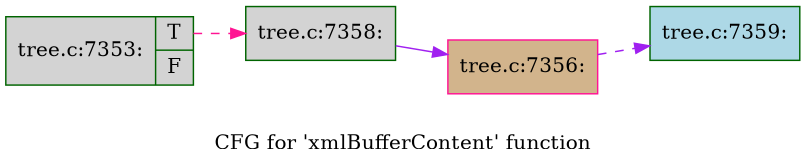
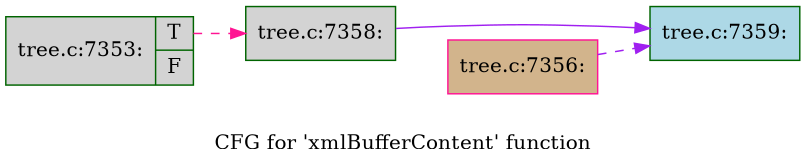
edge "tree.c:7358:" -> "tree.c:7356:": now "tree.c:7358:" -> "tree.c:7359:"
